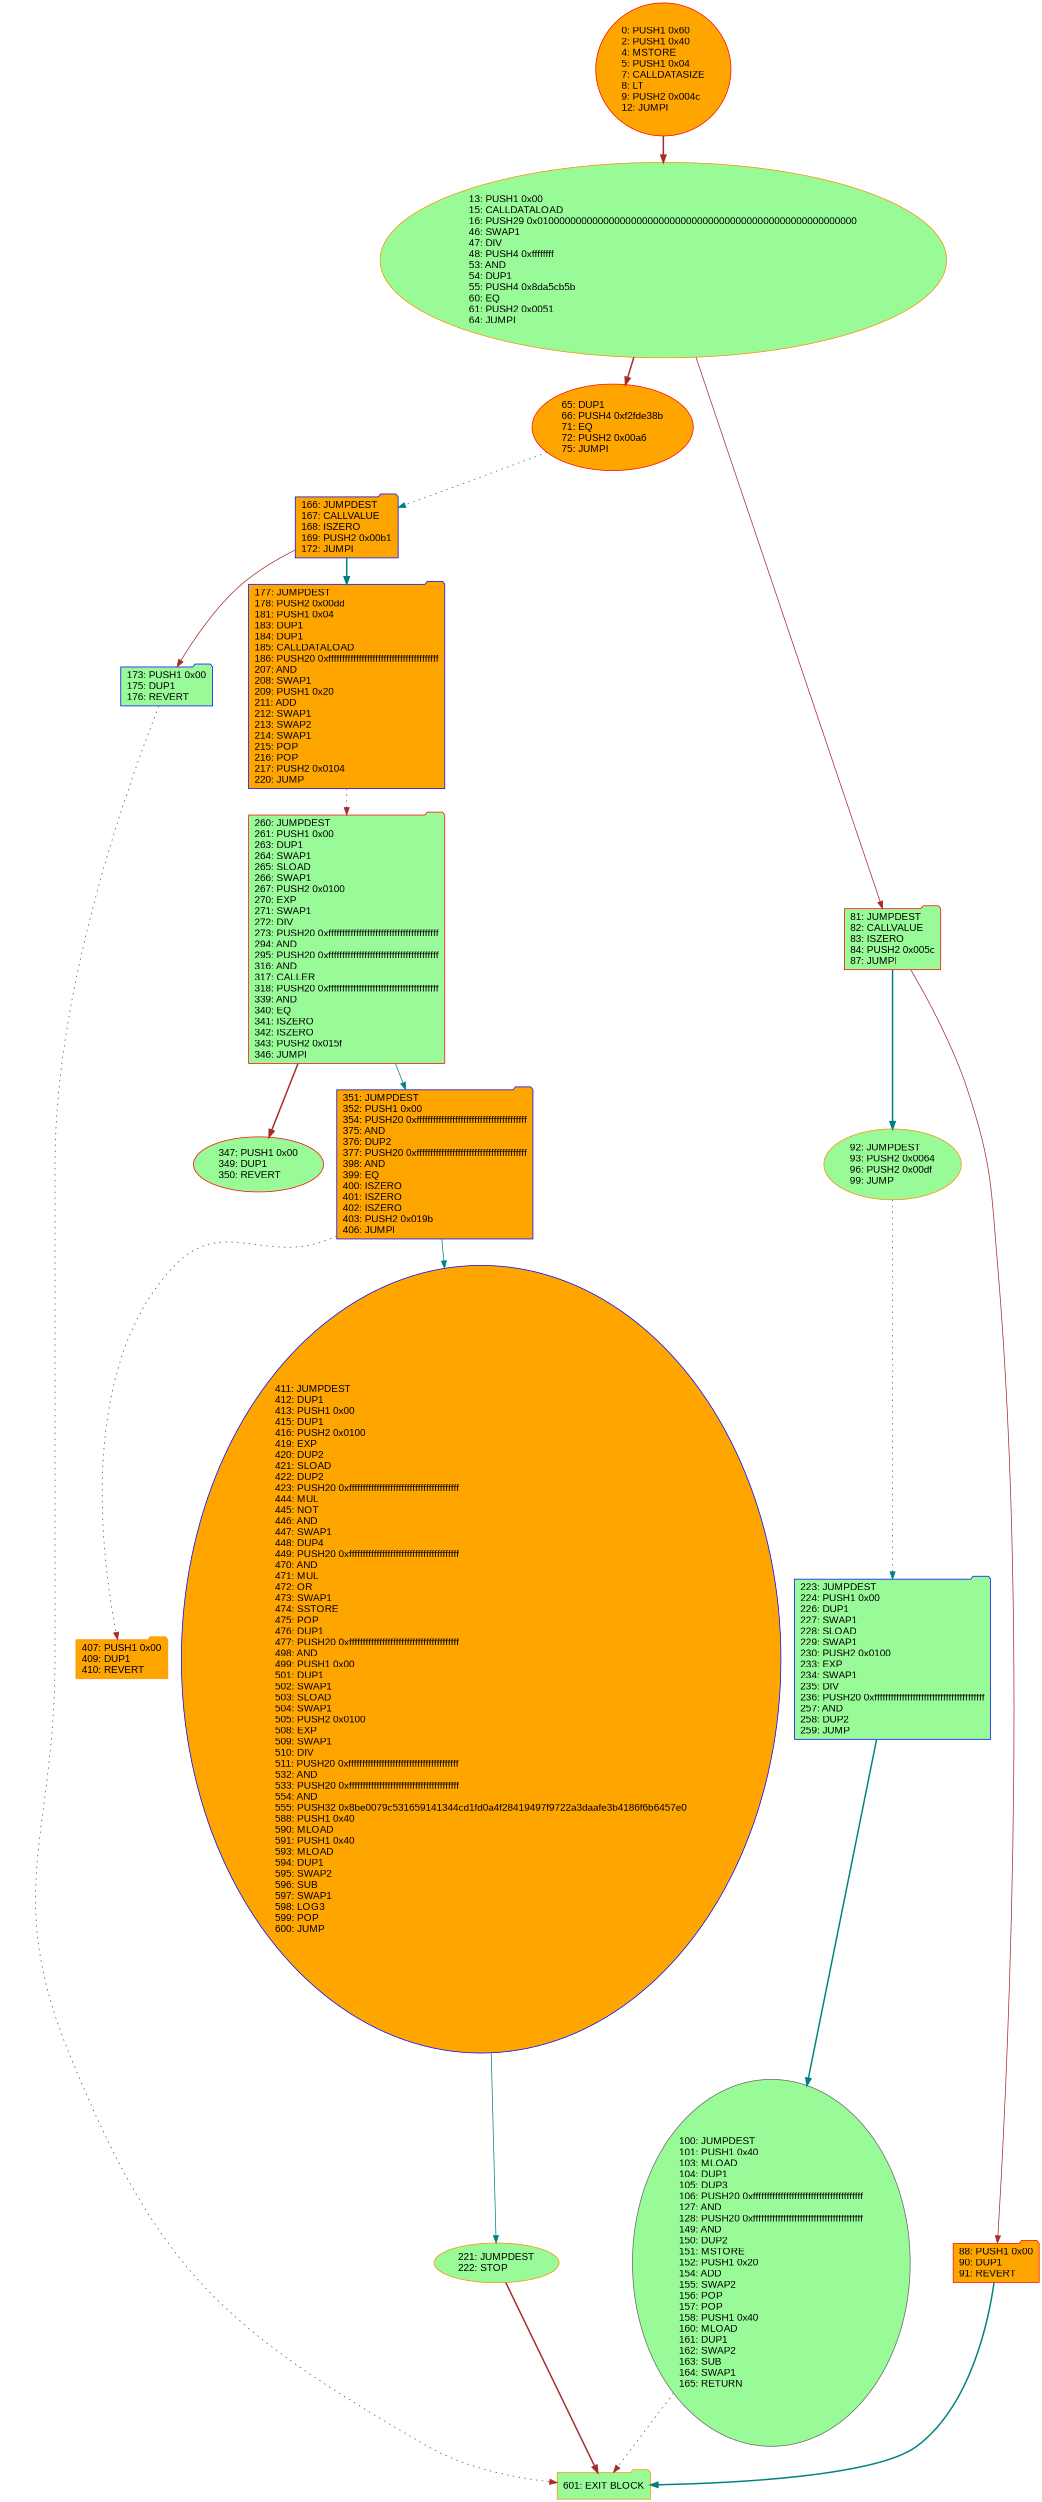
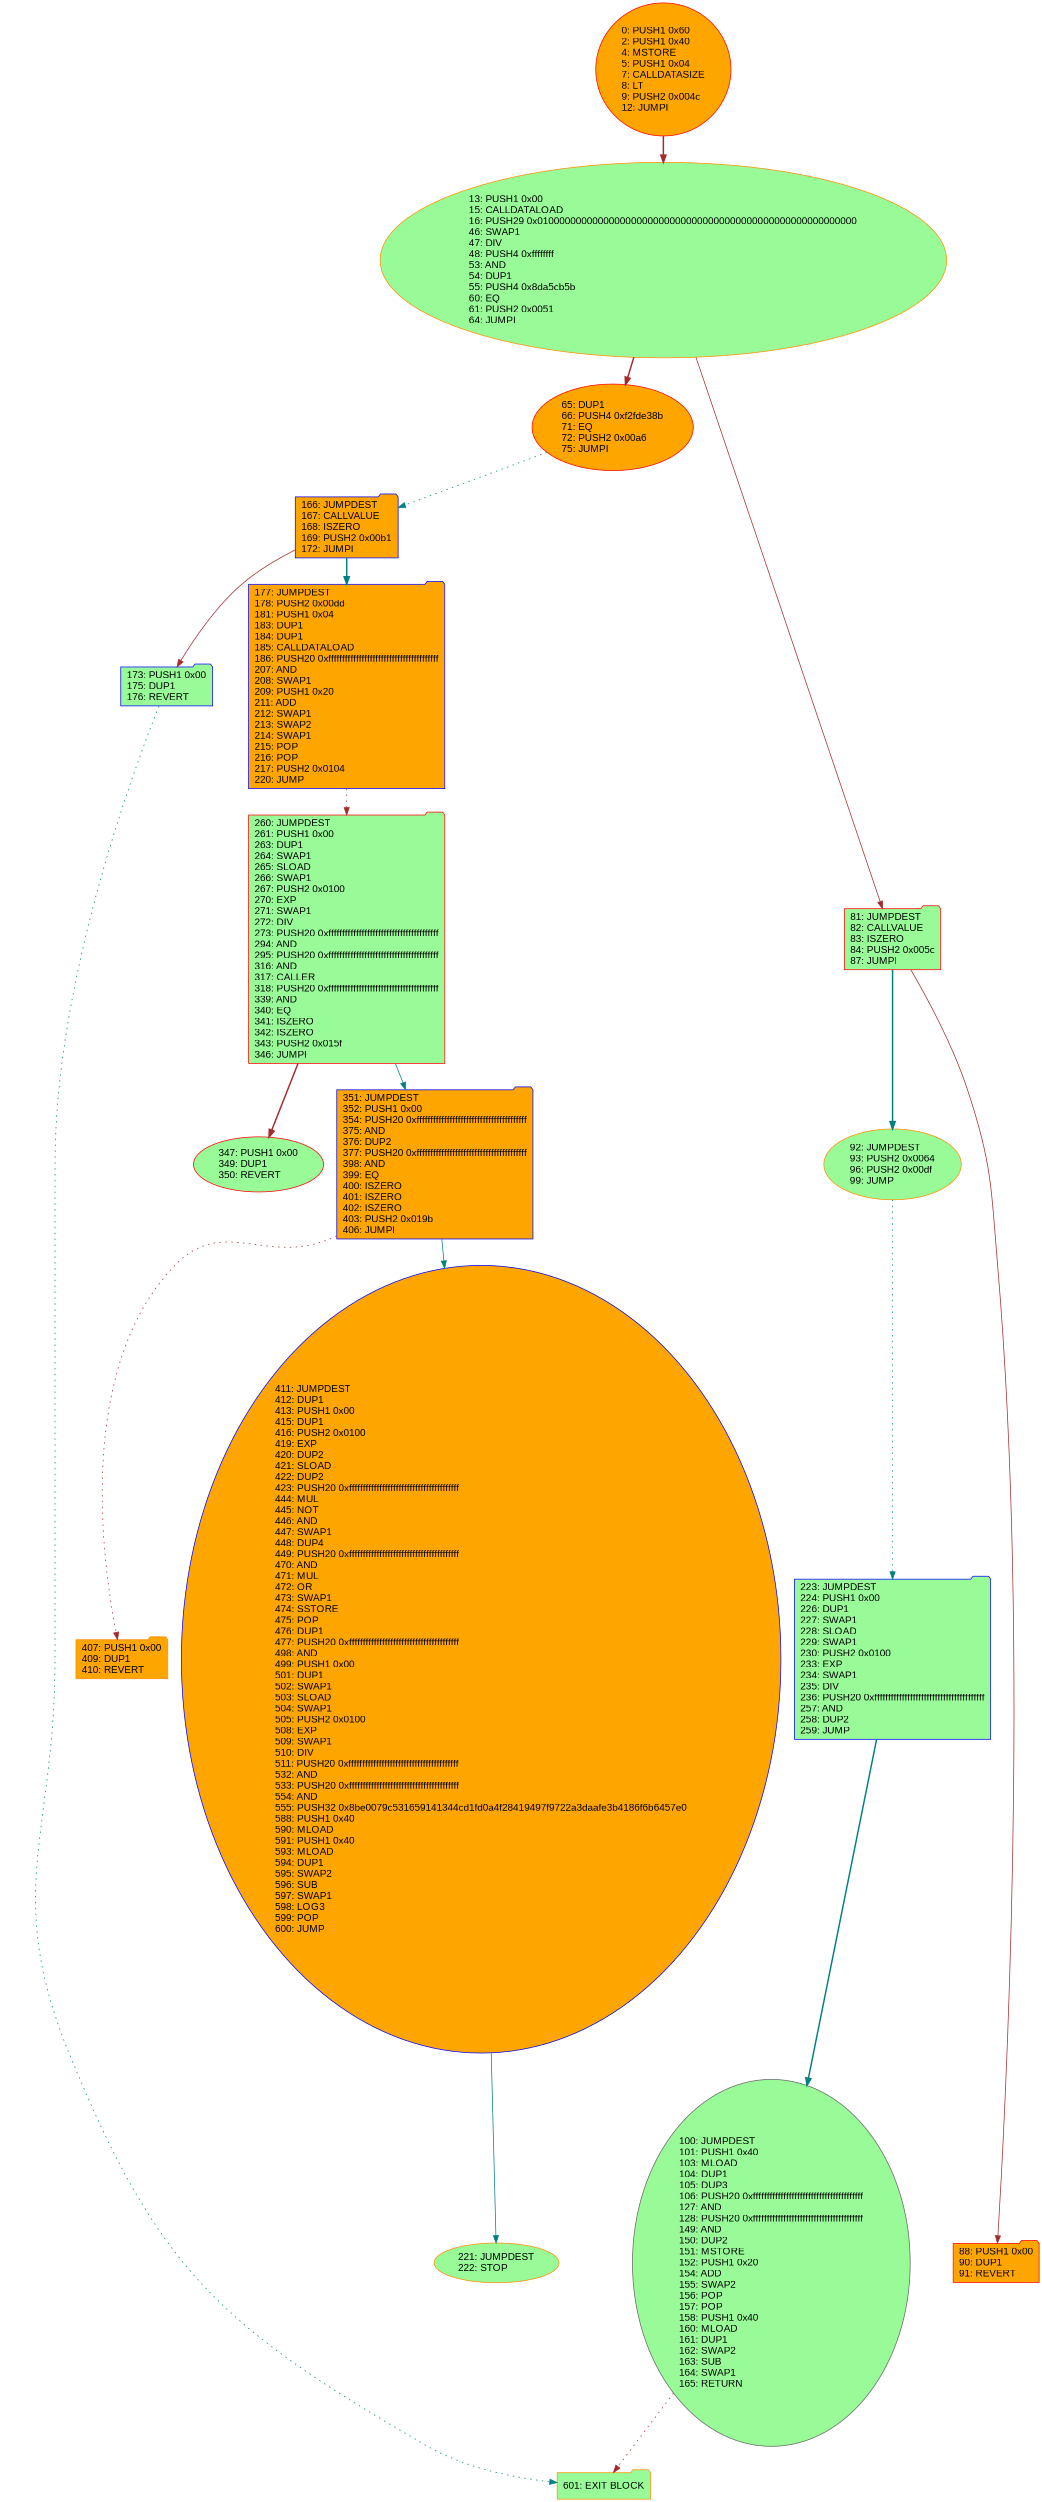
edge "173: PUSH1 0x00 175: DUP1 176: REVERT" -> "601: EXIT BLOCK": color brown -> teal
edge "221: JUMPDEST 222: STOP" -> "601: EXIT BLOCK": removed
edge "88: PUSH1 0x00 90: DUP1 91: REVERT" -> "601: EXIT BLOCK": removed
